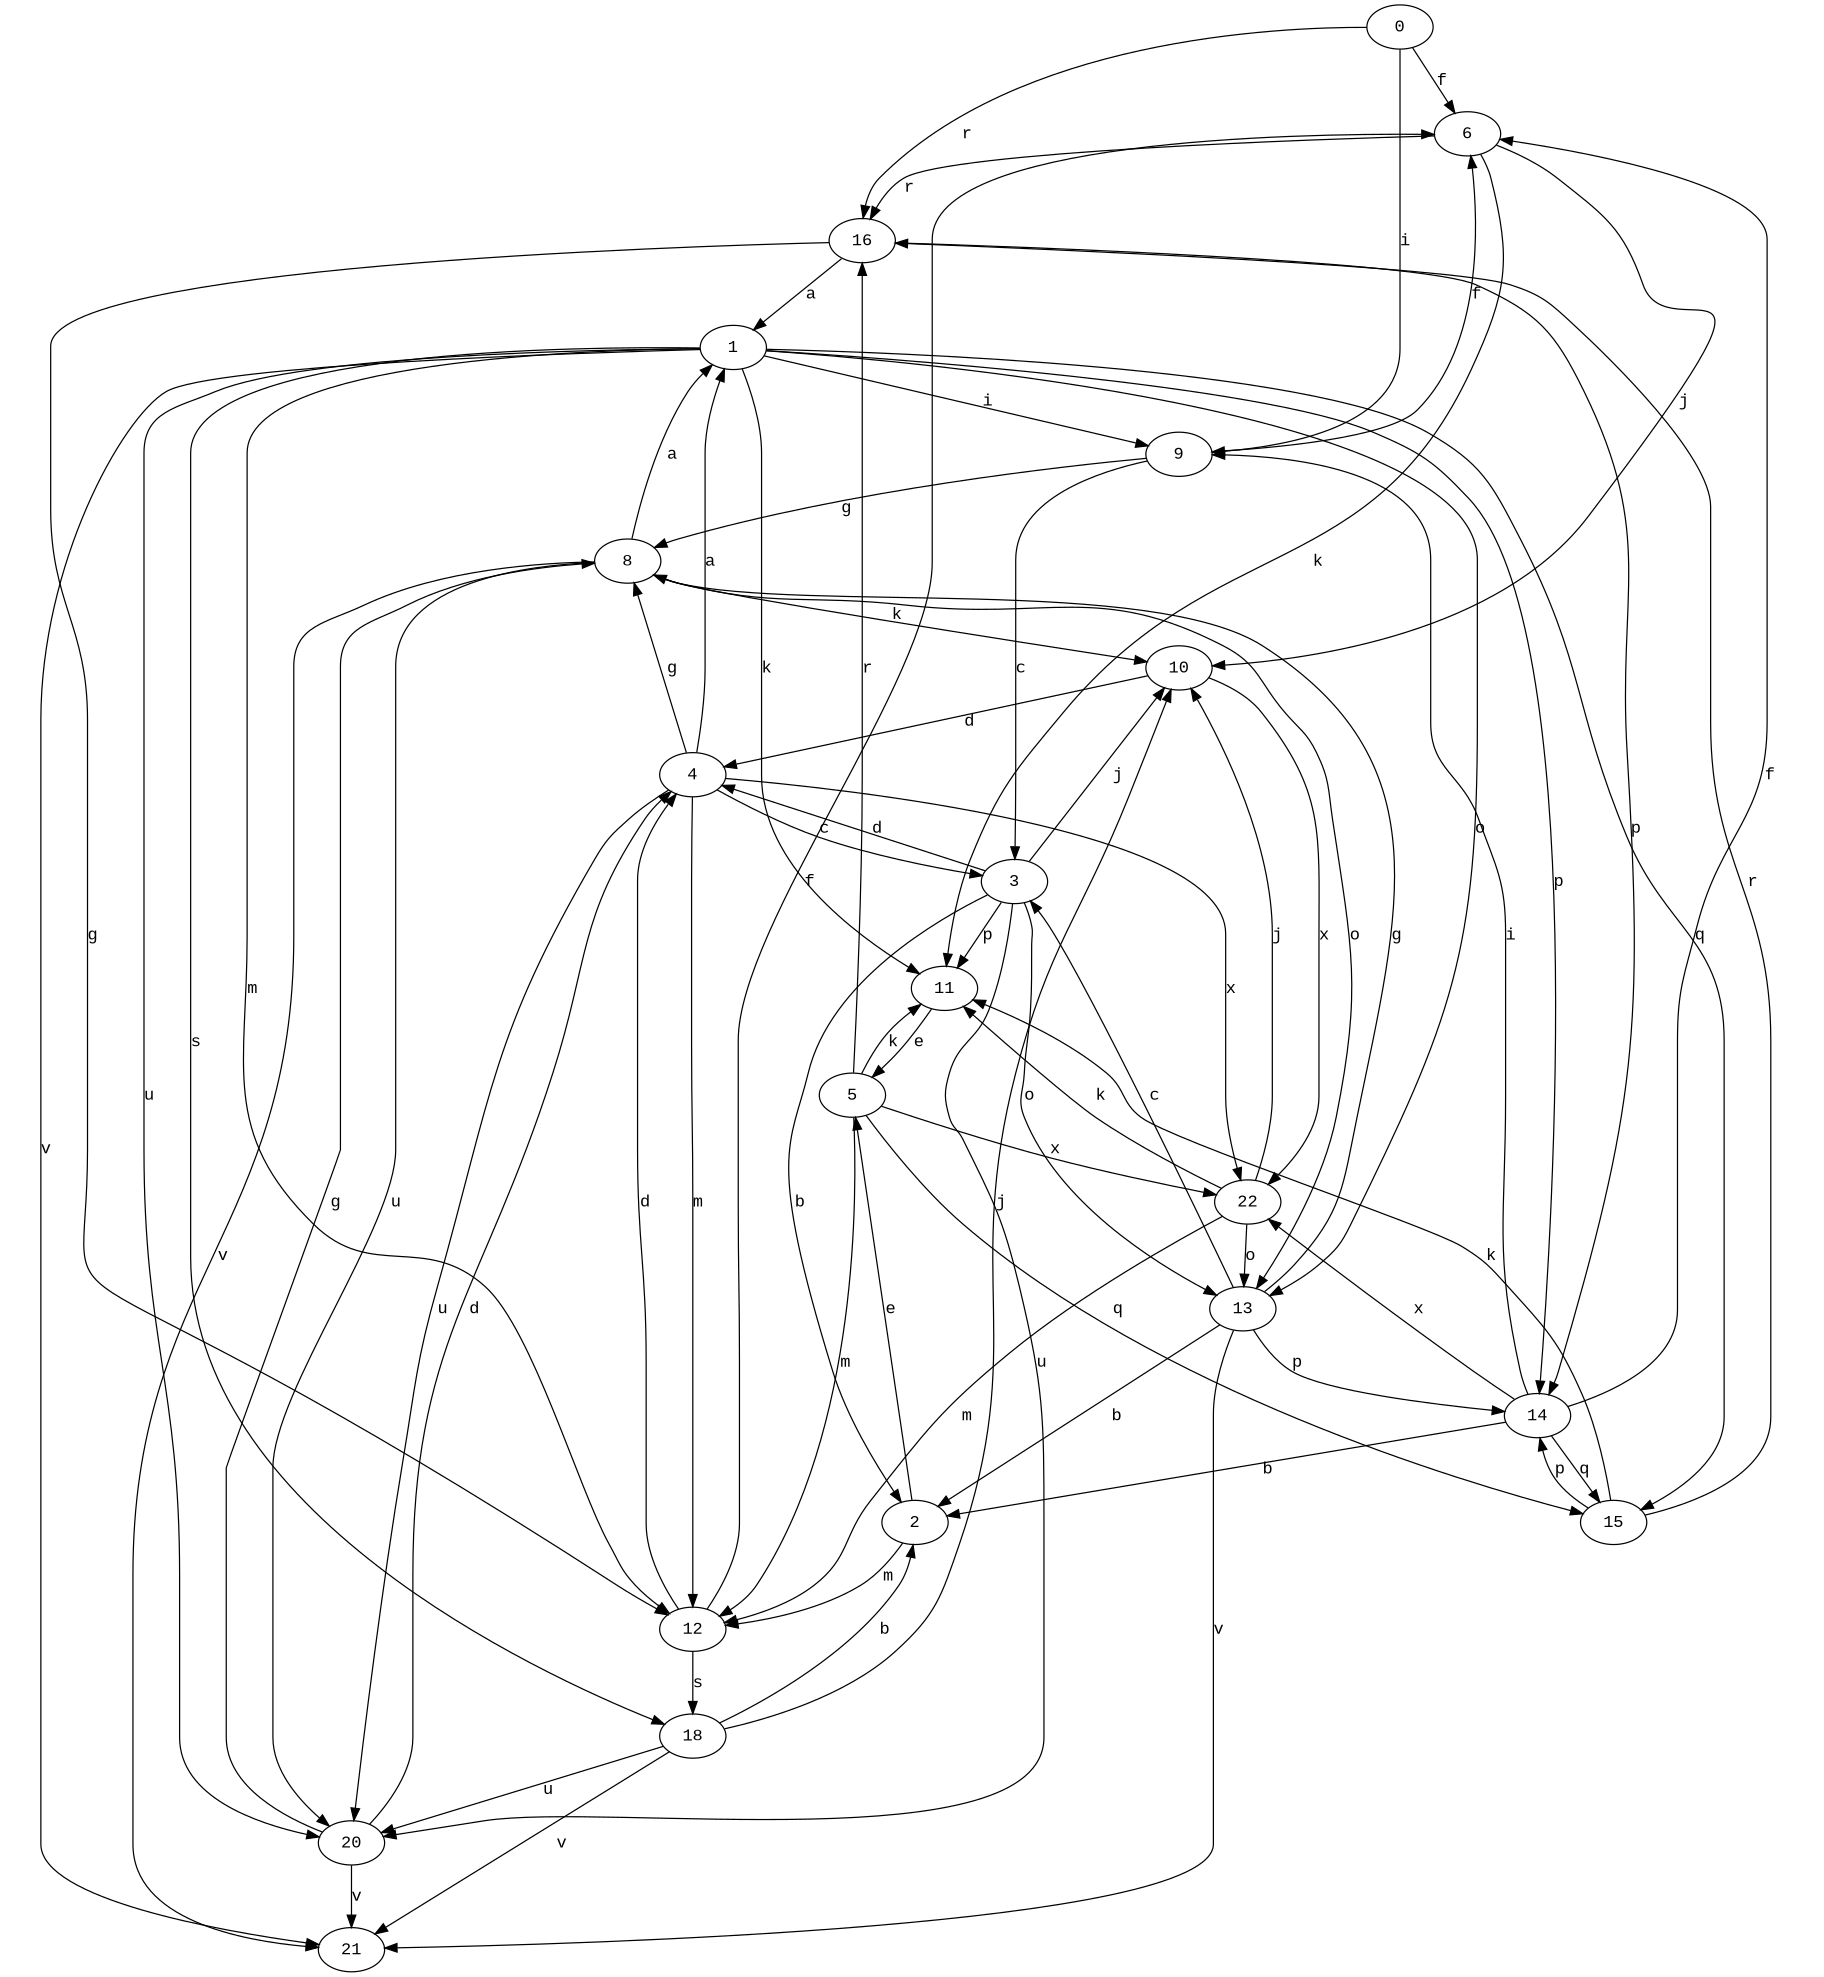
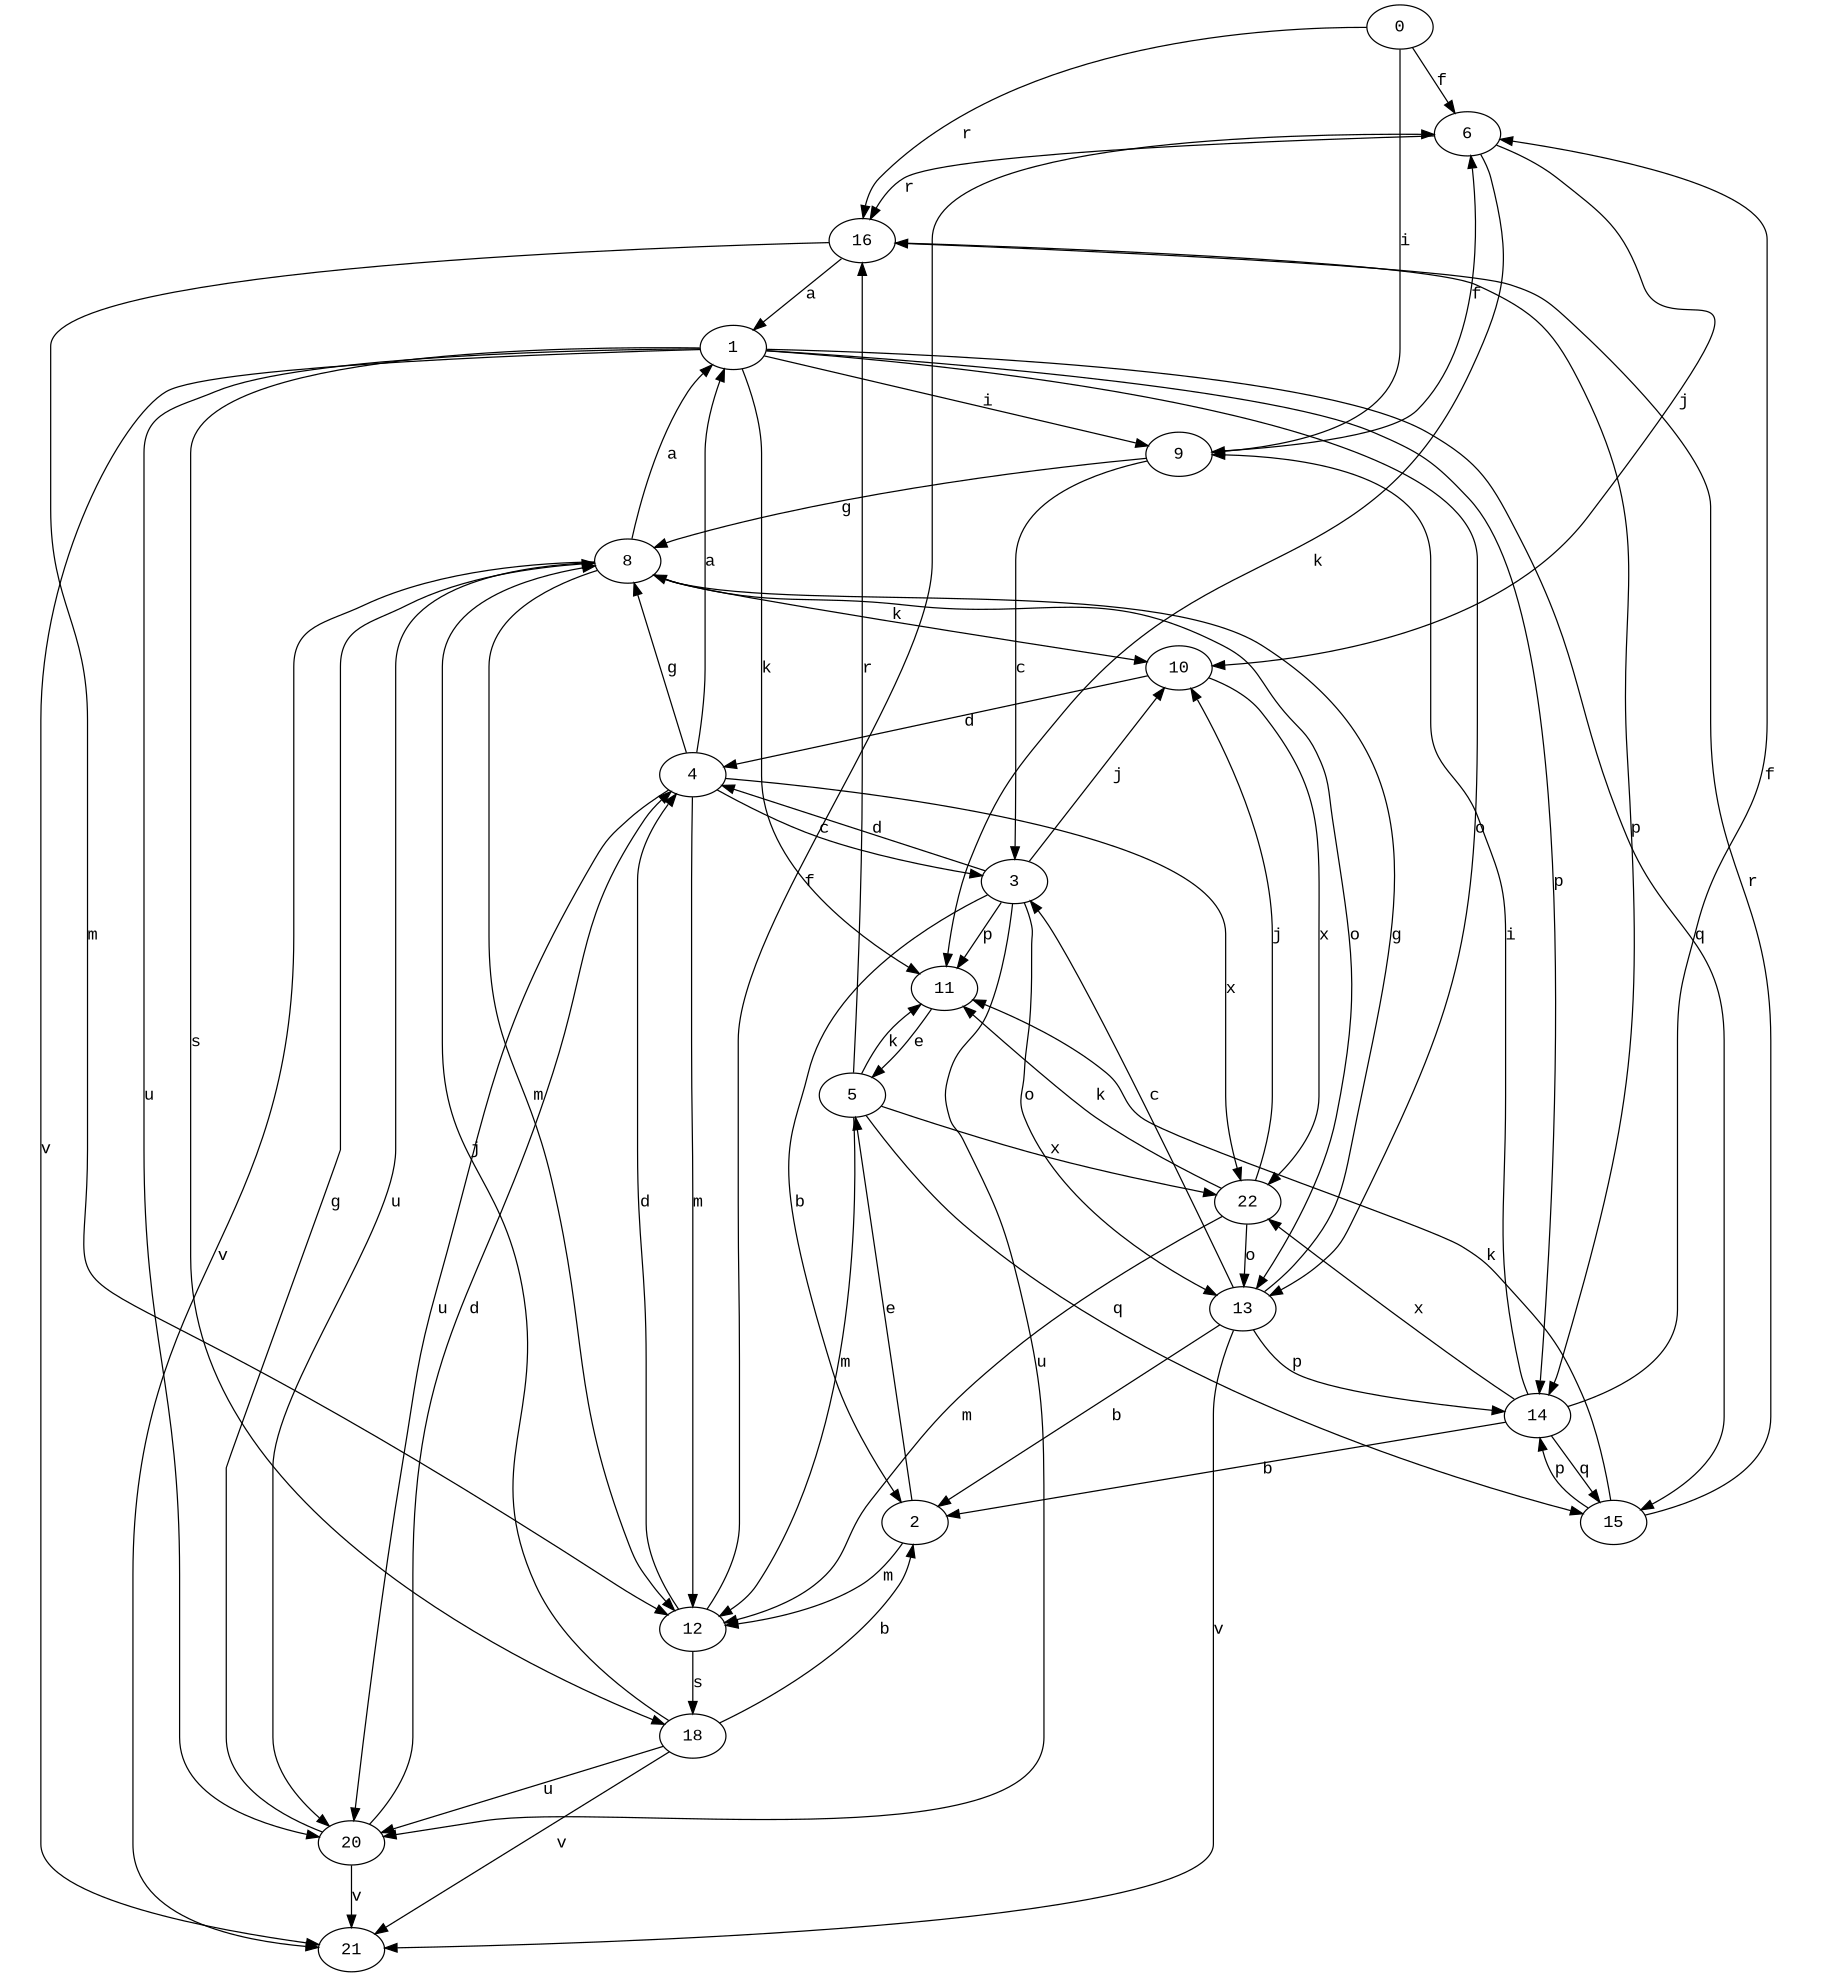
edge "1" -> "12": now "8" -> "12"
edge "16" -> "12": label "g" -> "m"
edge "18" -> "10": now "18" -> "8"
